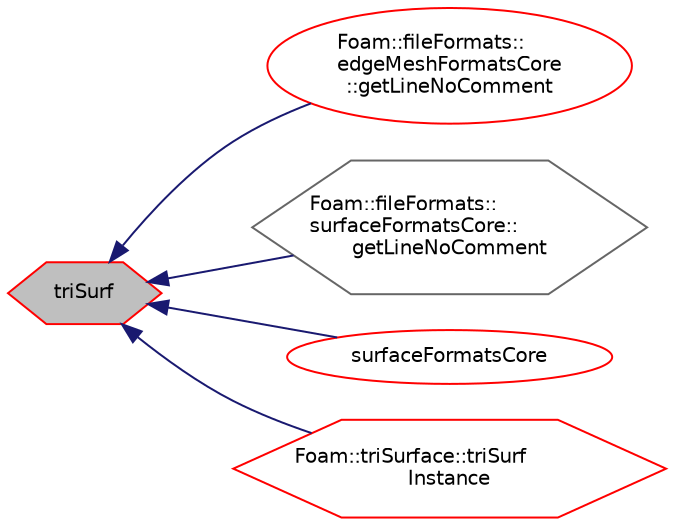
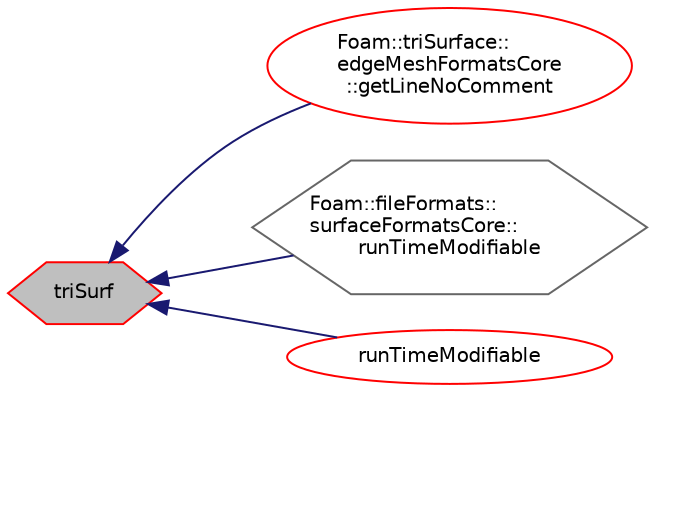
node "Foam::fileFormats:: edgeMeshFormatsCore ::getLineNoComment": label "Foam::fileFormats:: edgeMeshFormatsCore ::getLineNoComment" -> "Foam::triSurface:: edgeMeshFormatsCore ::getLineNoComment"
node "Foam::fileFormats:: surfaceFormatsCore:: getLineNoComment": label "Foam::fileFormats:: surfaceFormatsCore:: getLineNoComment" -> "Foam::fileFormats:: surfaceFormatsCore:: runTimeModifiable"
node "surfaceFormatsCore": label "surfaceFormatsCore" -> "runTimeModifiable"
node "Foam::triSurface::triSurf Instance": removed
